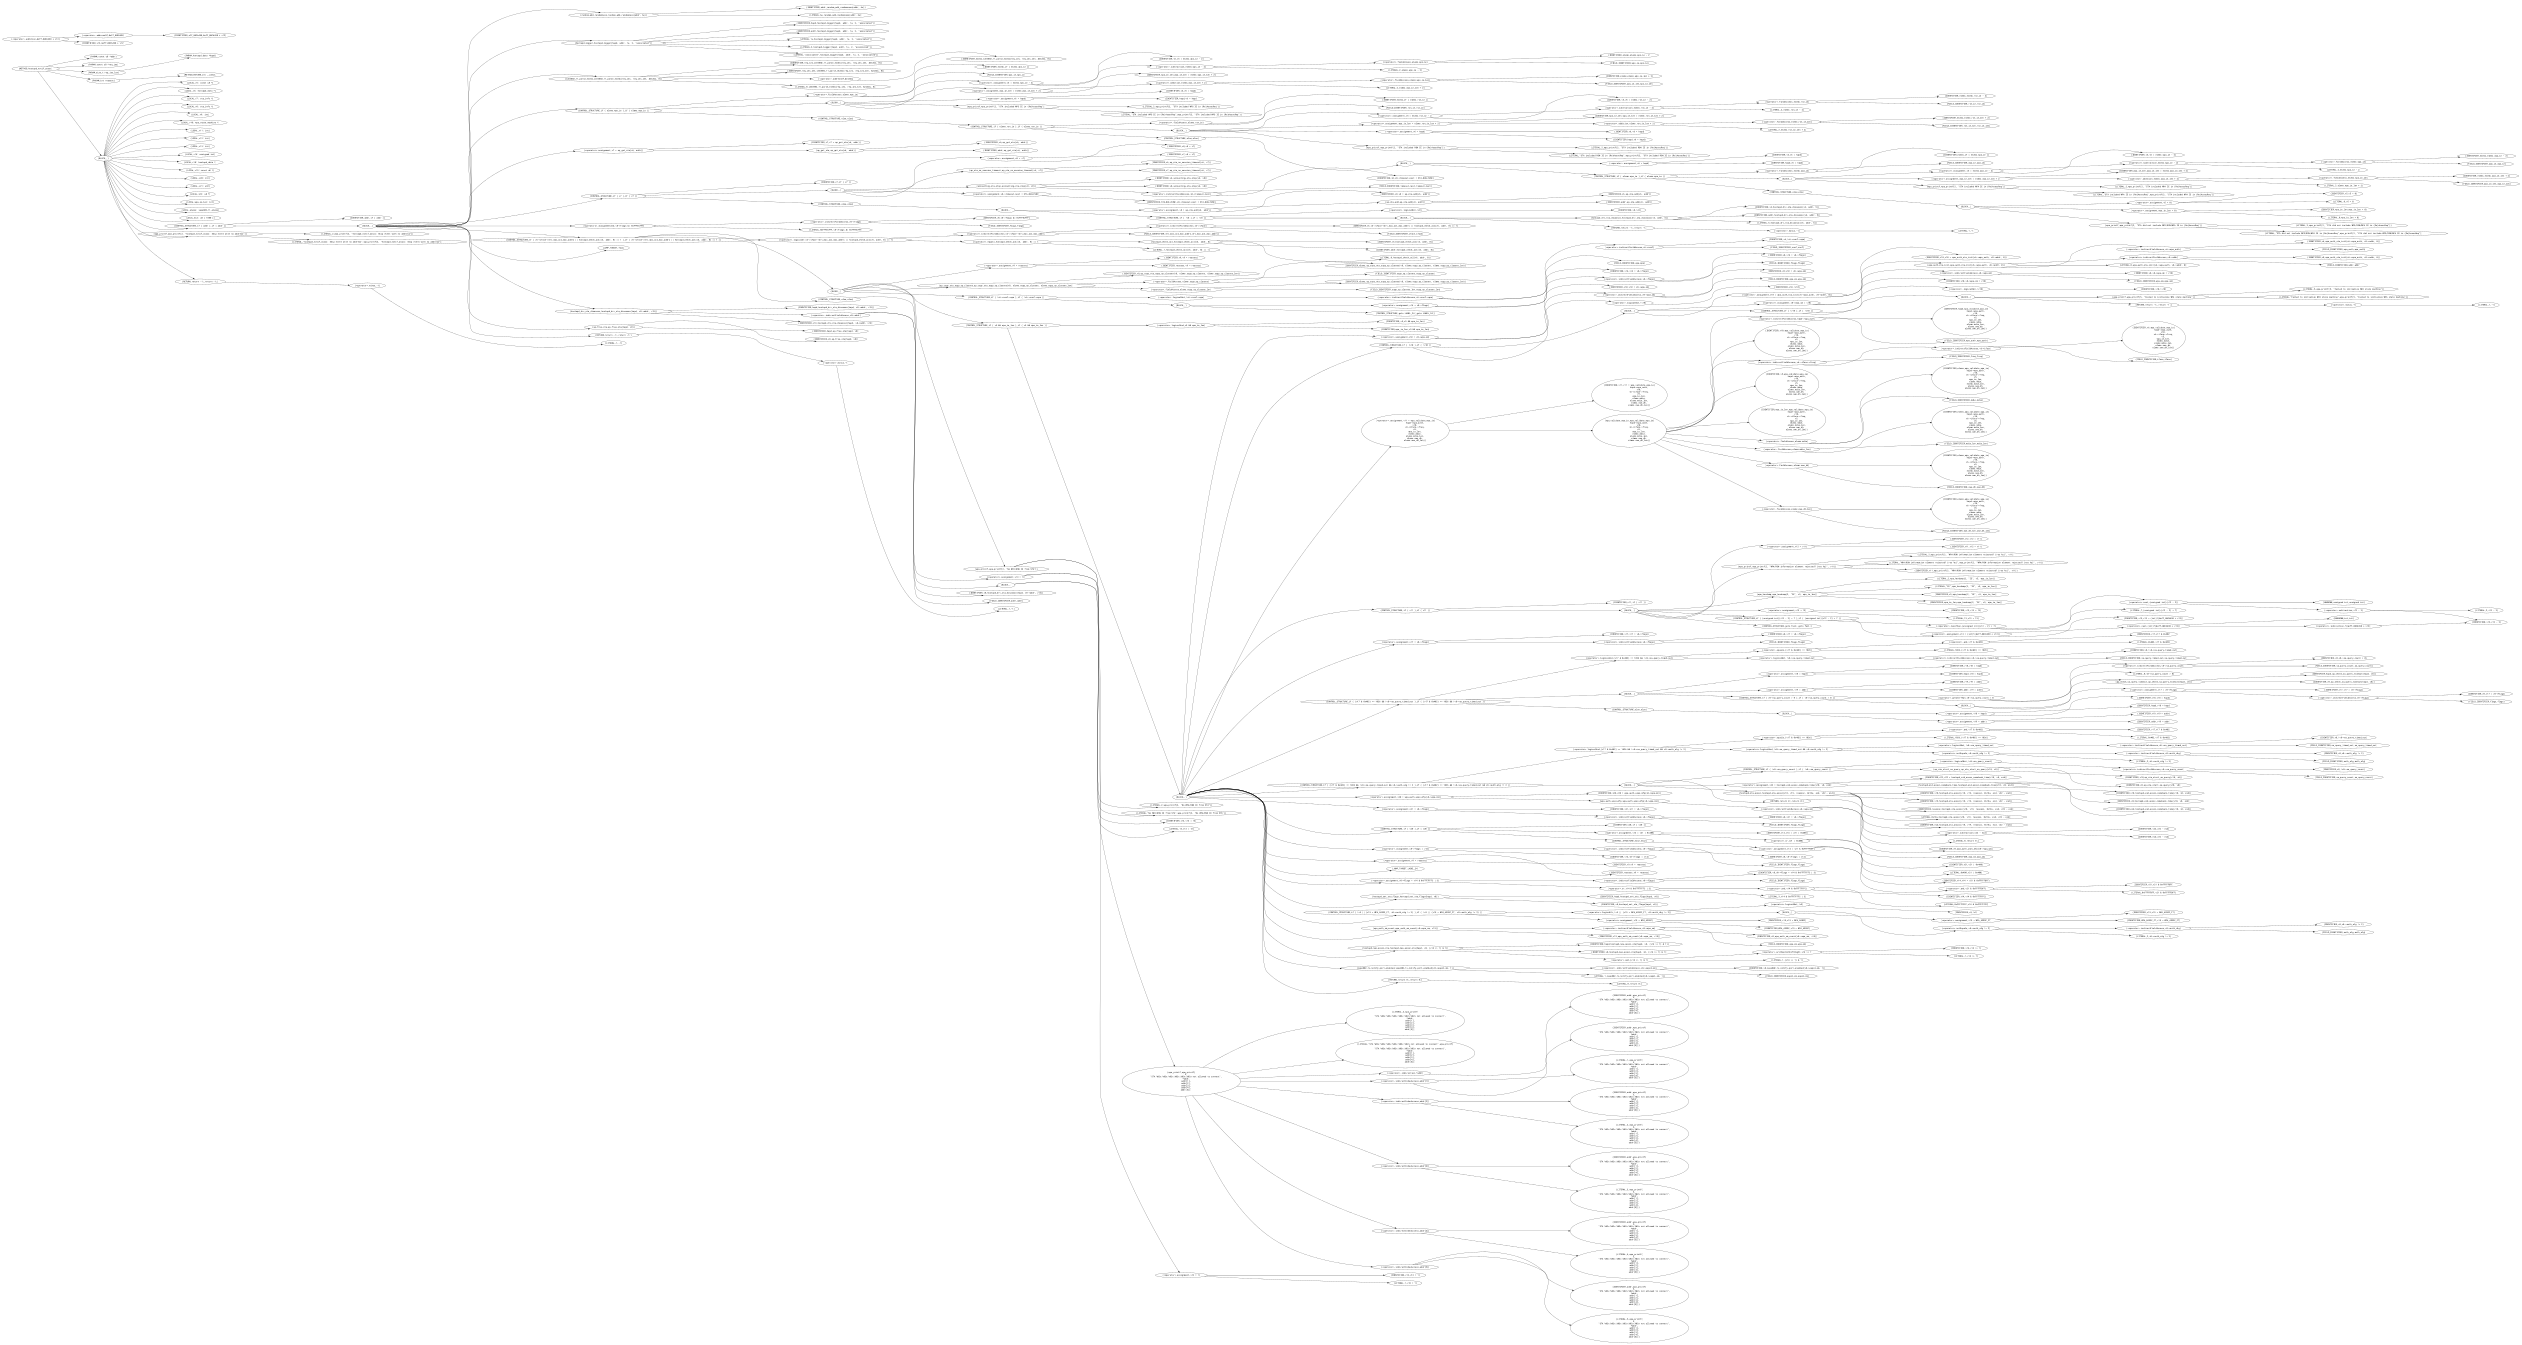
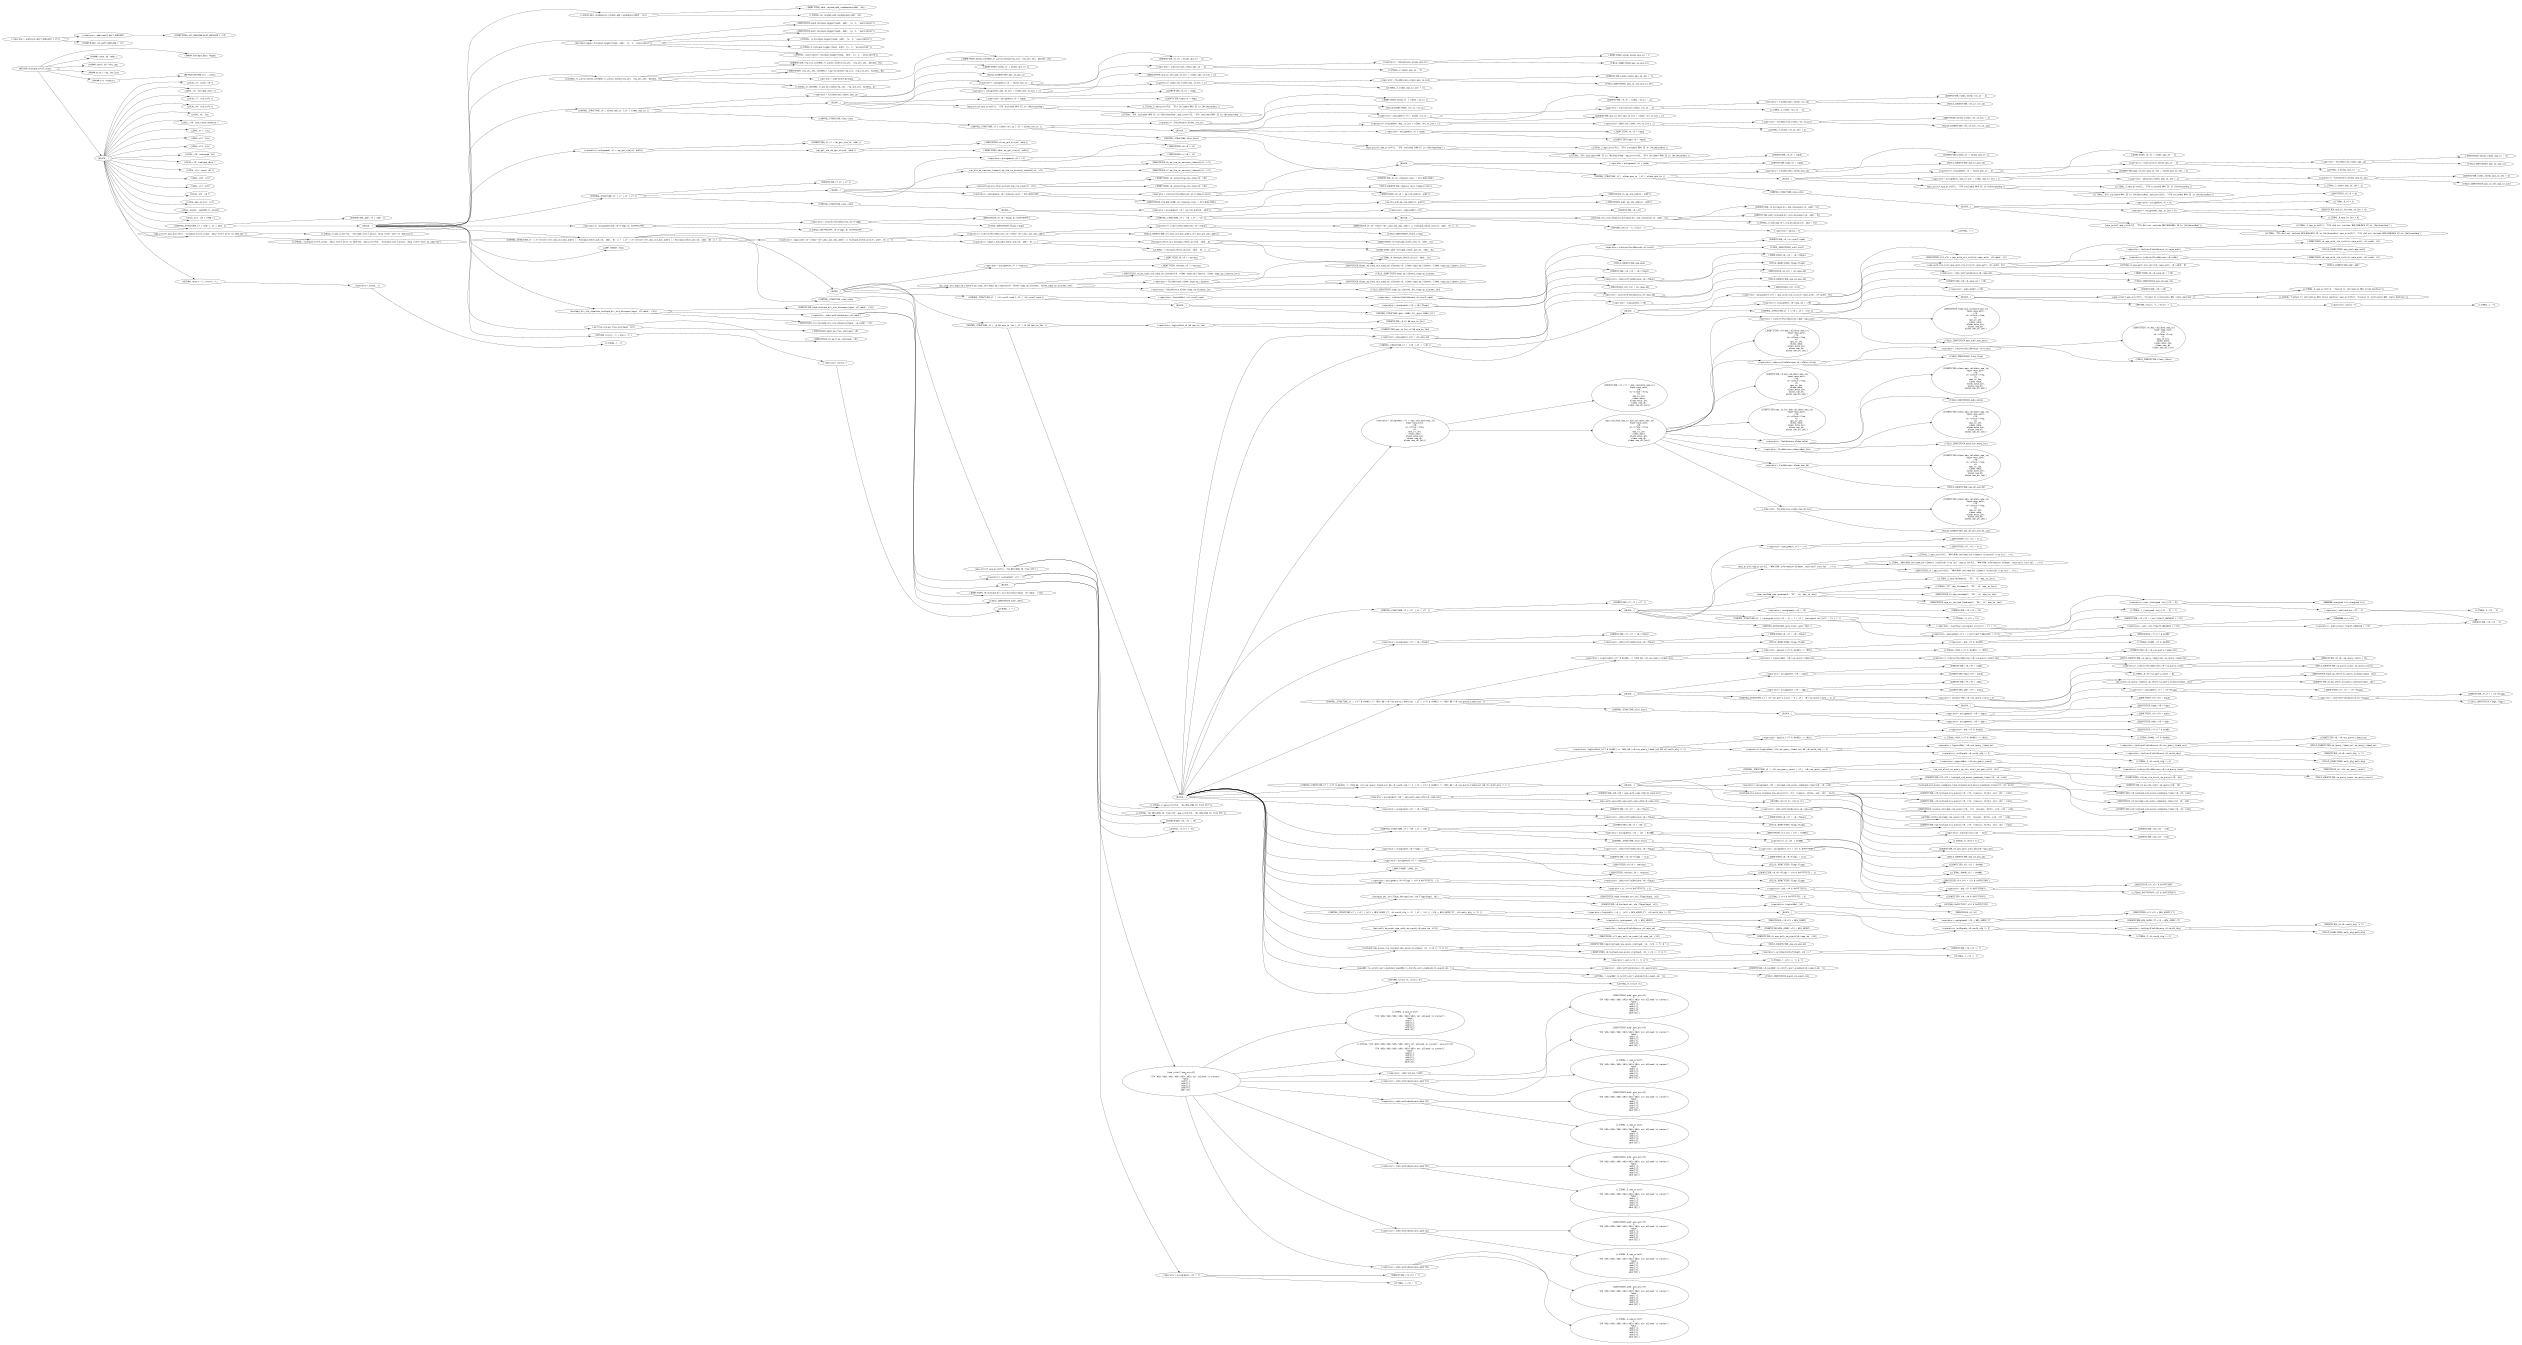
edge "(PARAM,size_t req_ies_len)" -> "(PARAM,hostapd_data *hapd)": now "(METHOD,hostapd_notif_assoc)" -> "(PARAM,hostapd_data *hapd)"
edge "(accounting_sta_stop,accounting_sta_stop(v6, v8))" -> "(<operator>.indirectFieldAccess,v8->timeout_next)": now "(<operator>.assignment,v8->timeout_next = STA_NULLFUNC)" -> "(<operator>.indirectFieldAccess,v8->timeout_next)"
